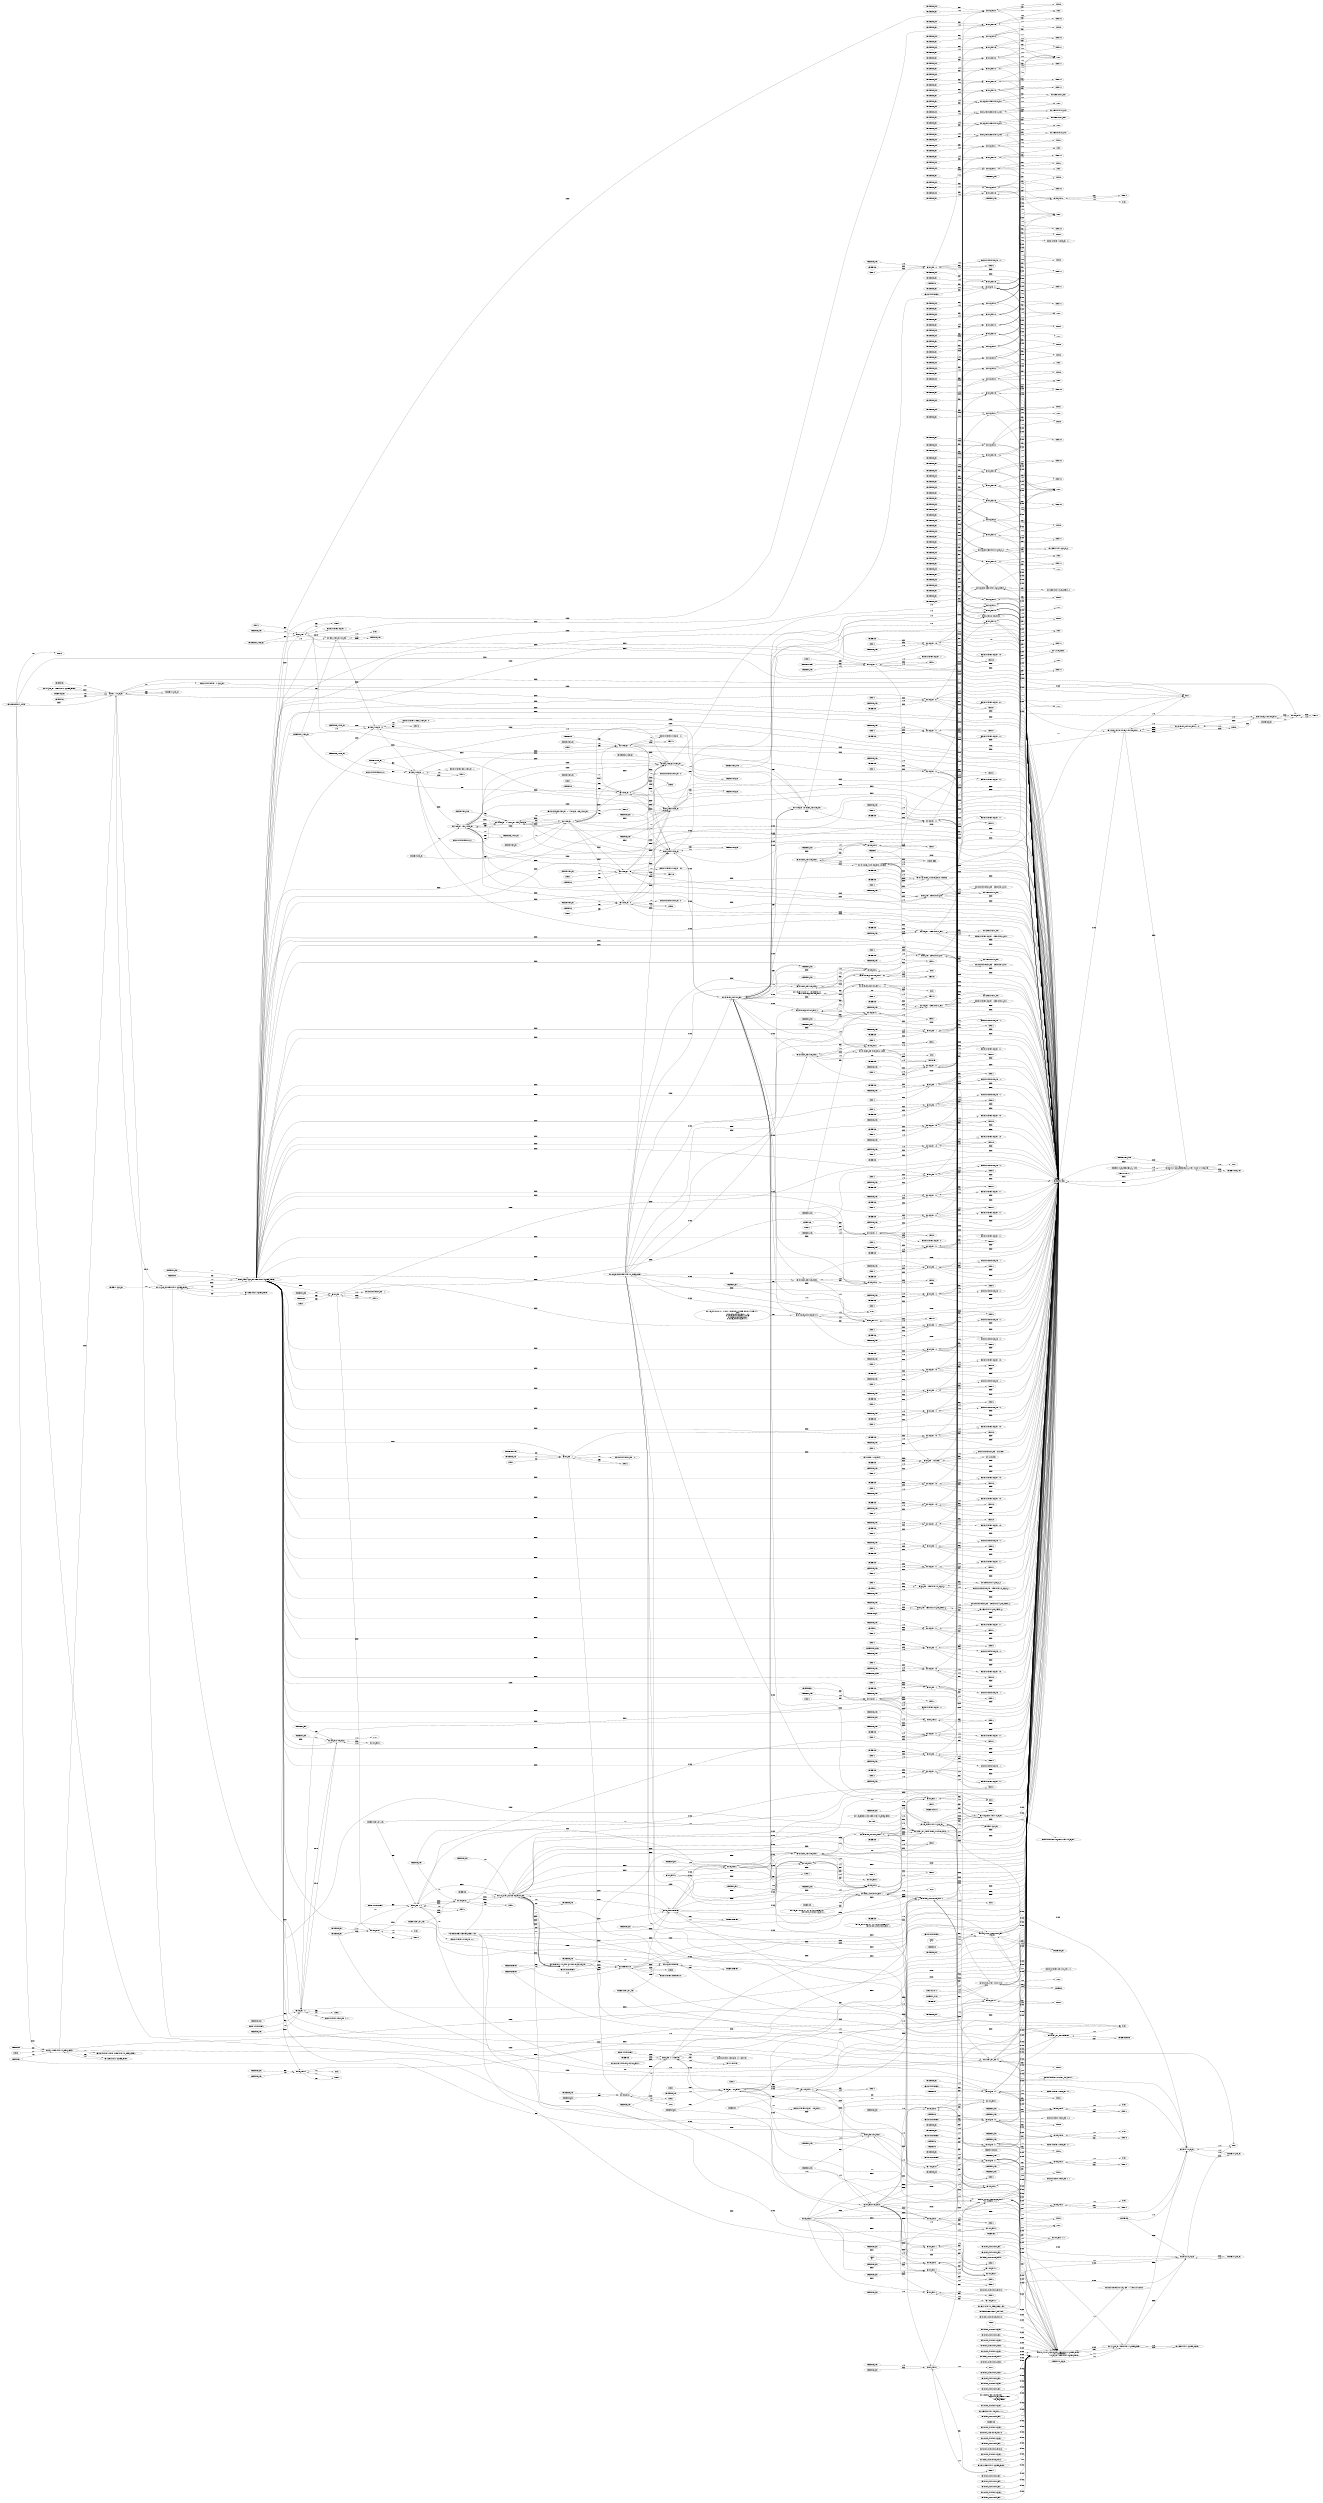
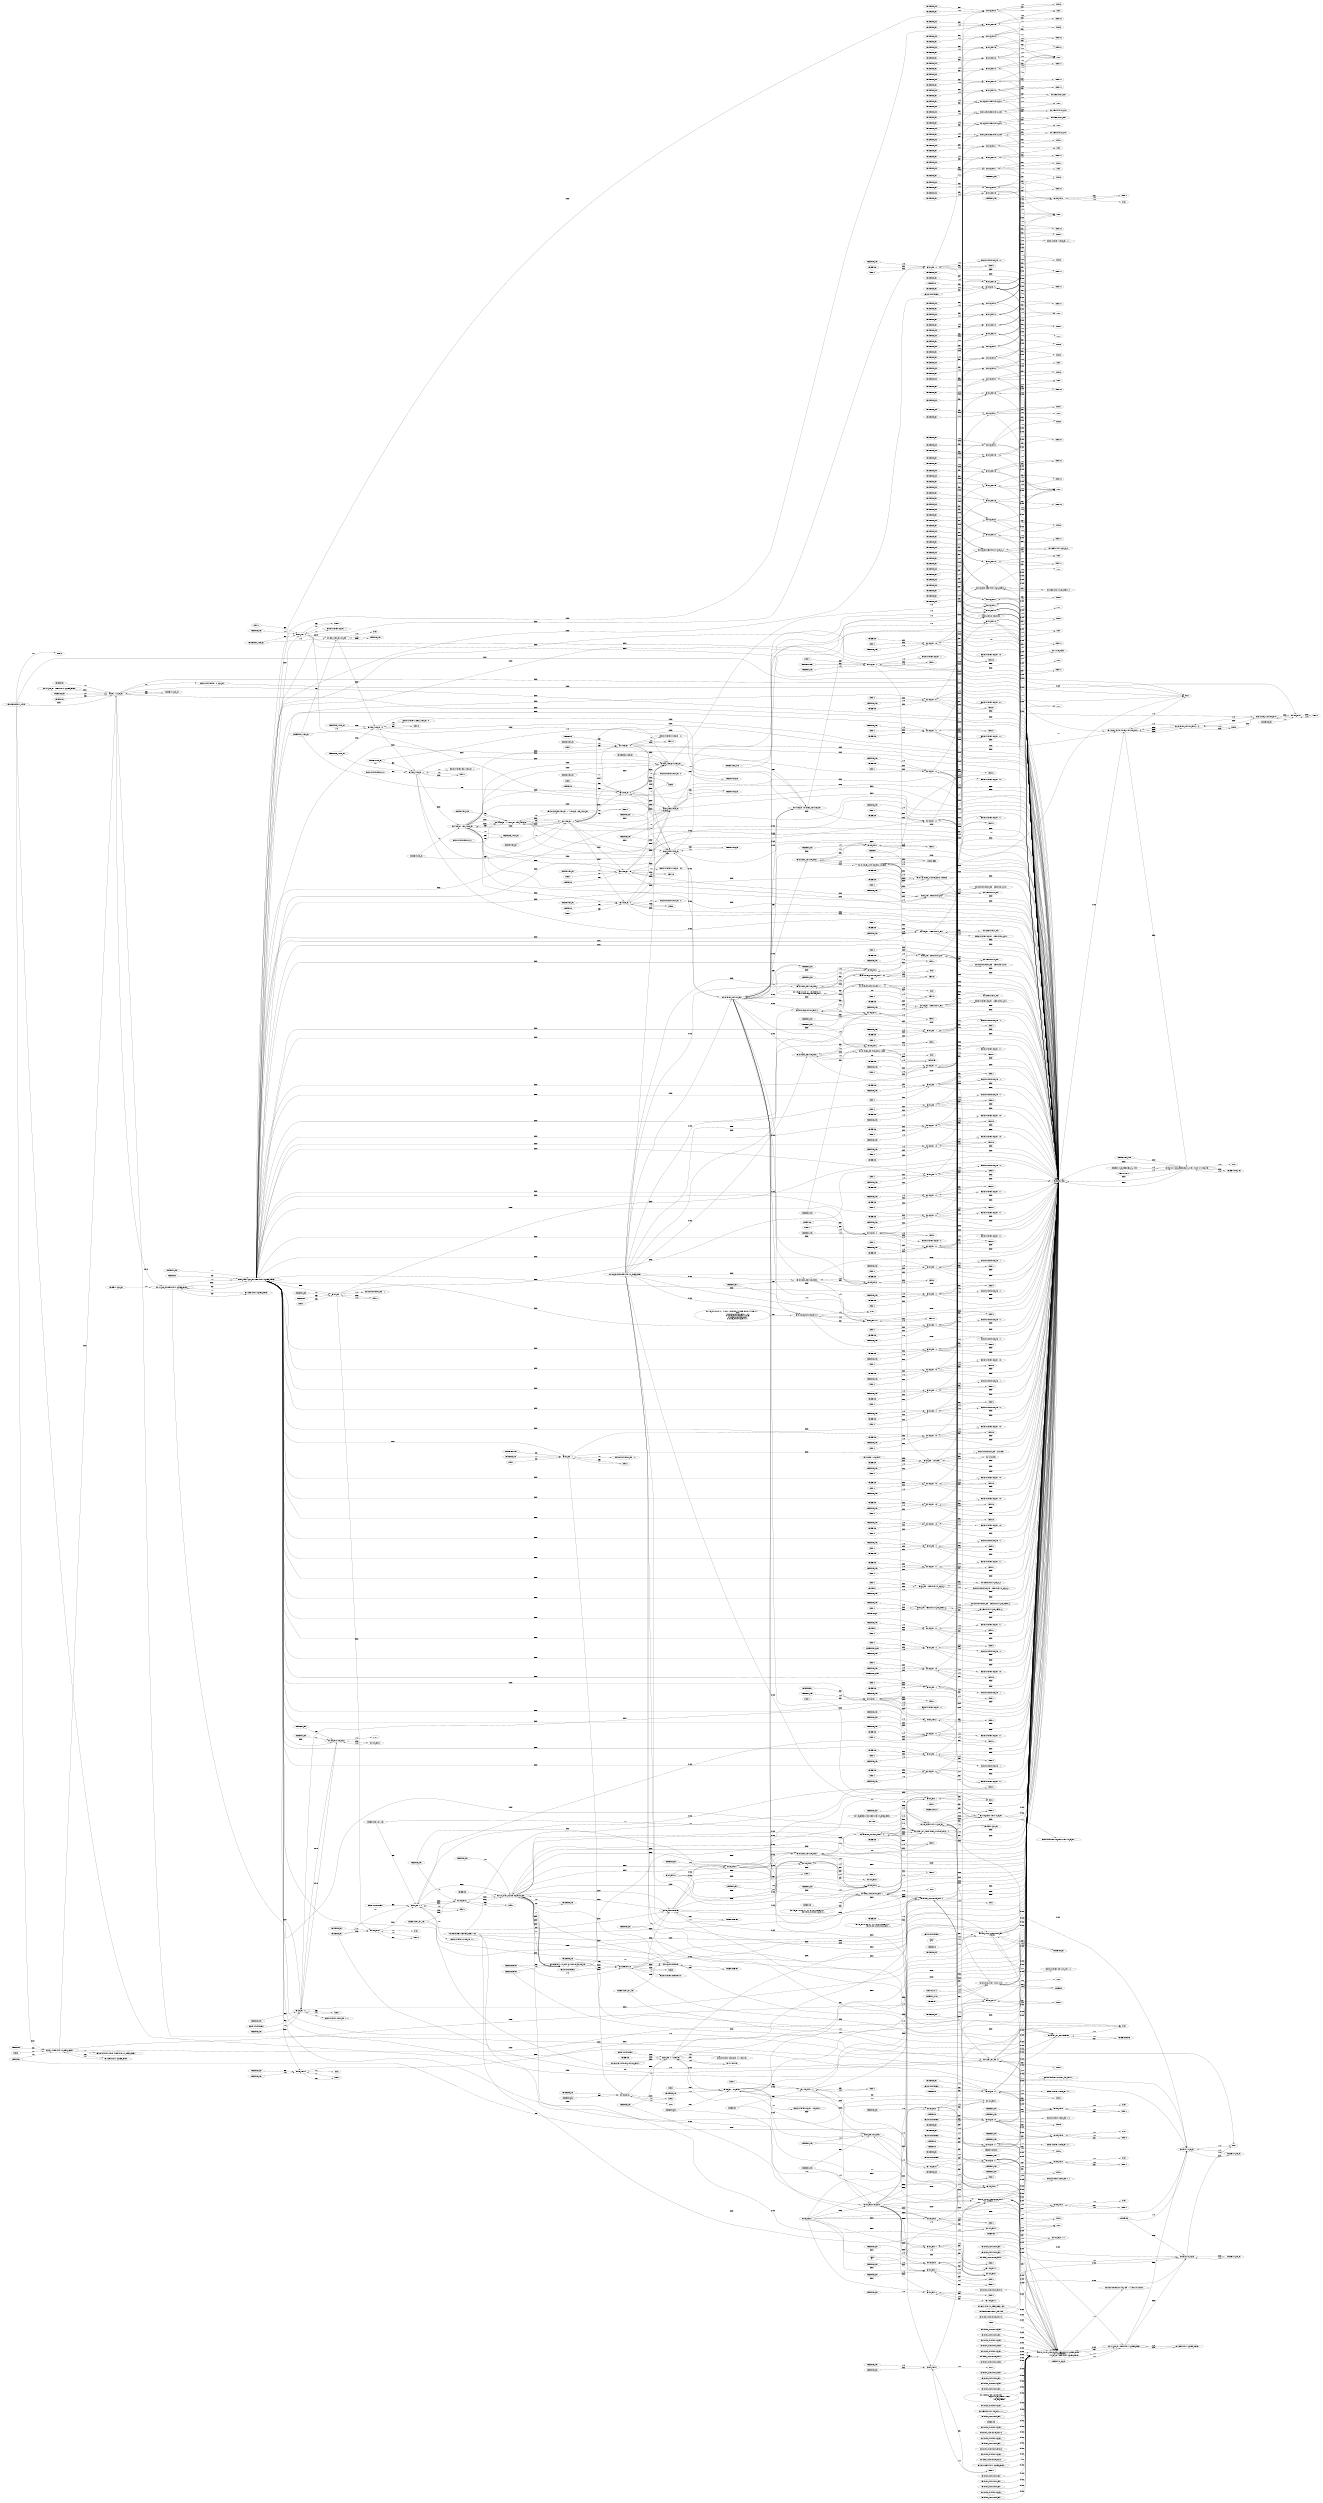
edge "(Call,subobj_type = (EXTRACT_16BITS(obj_tptr+2))>>8)" -> "(MethodReturn,RET)": reversed
edge "(Call,*(obj_tptr+1) < 2)" -> "(Call,obj_tlen < *(obj_tptr+1))": removed, label "DDG:"
